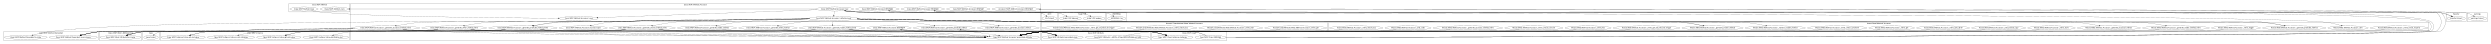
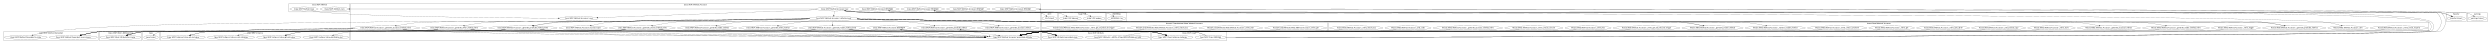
node "Accessor::MOP::Method::Accessor::BEGIN@5": label "Accessor::MOP::Method::Accessor::BEGIN@5" -> "Class::MOP::Method::Accessor::BEGIN@5"
